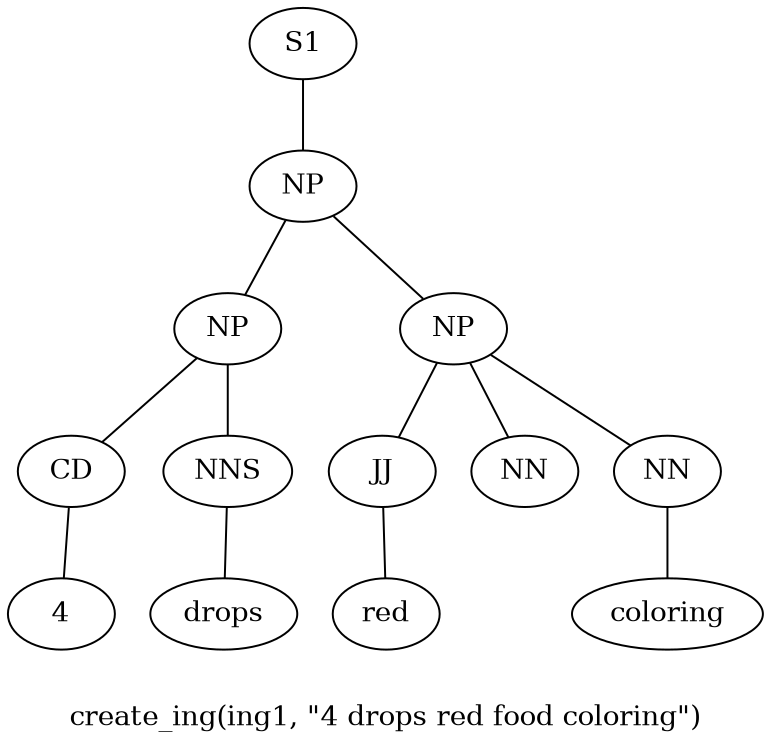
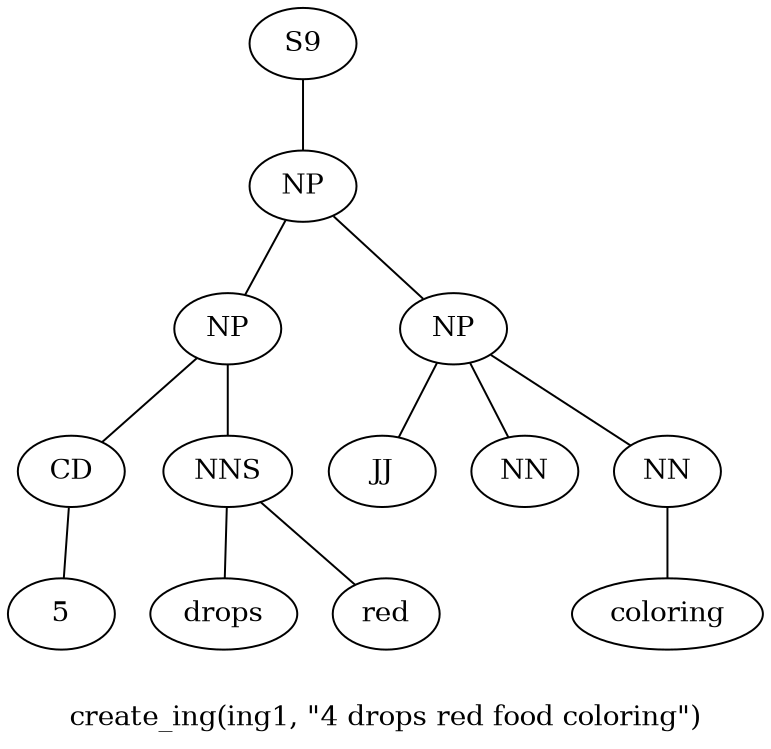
node "S1": label "S1" -> "S9"
edge "JJ" -- "red": now "NNS" -- "red"
node "4": label "4" -> "5"
